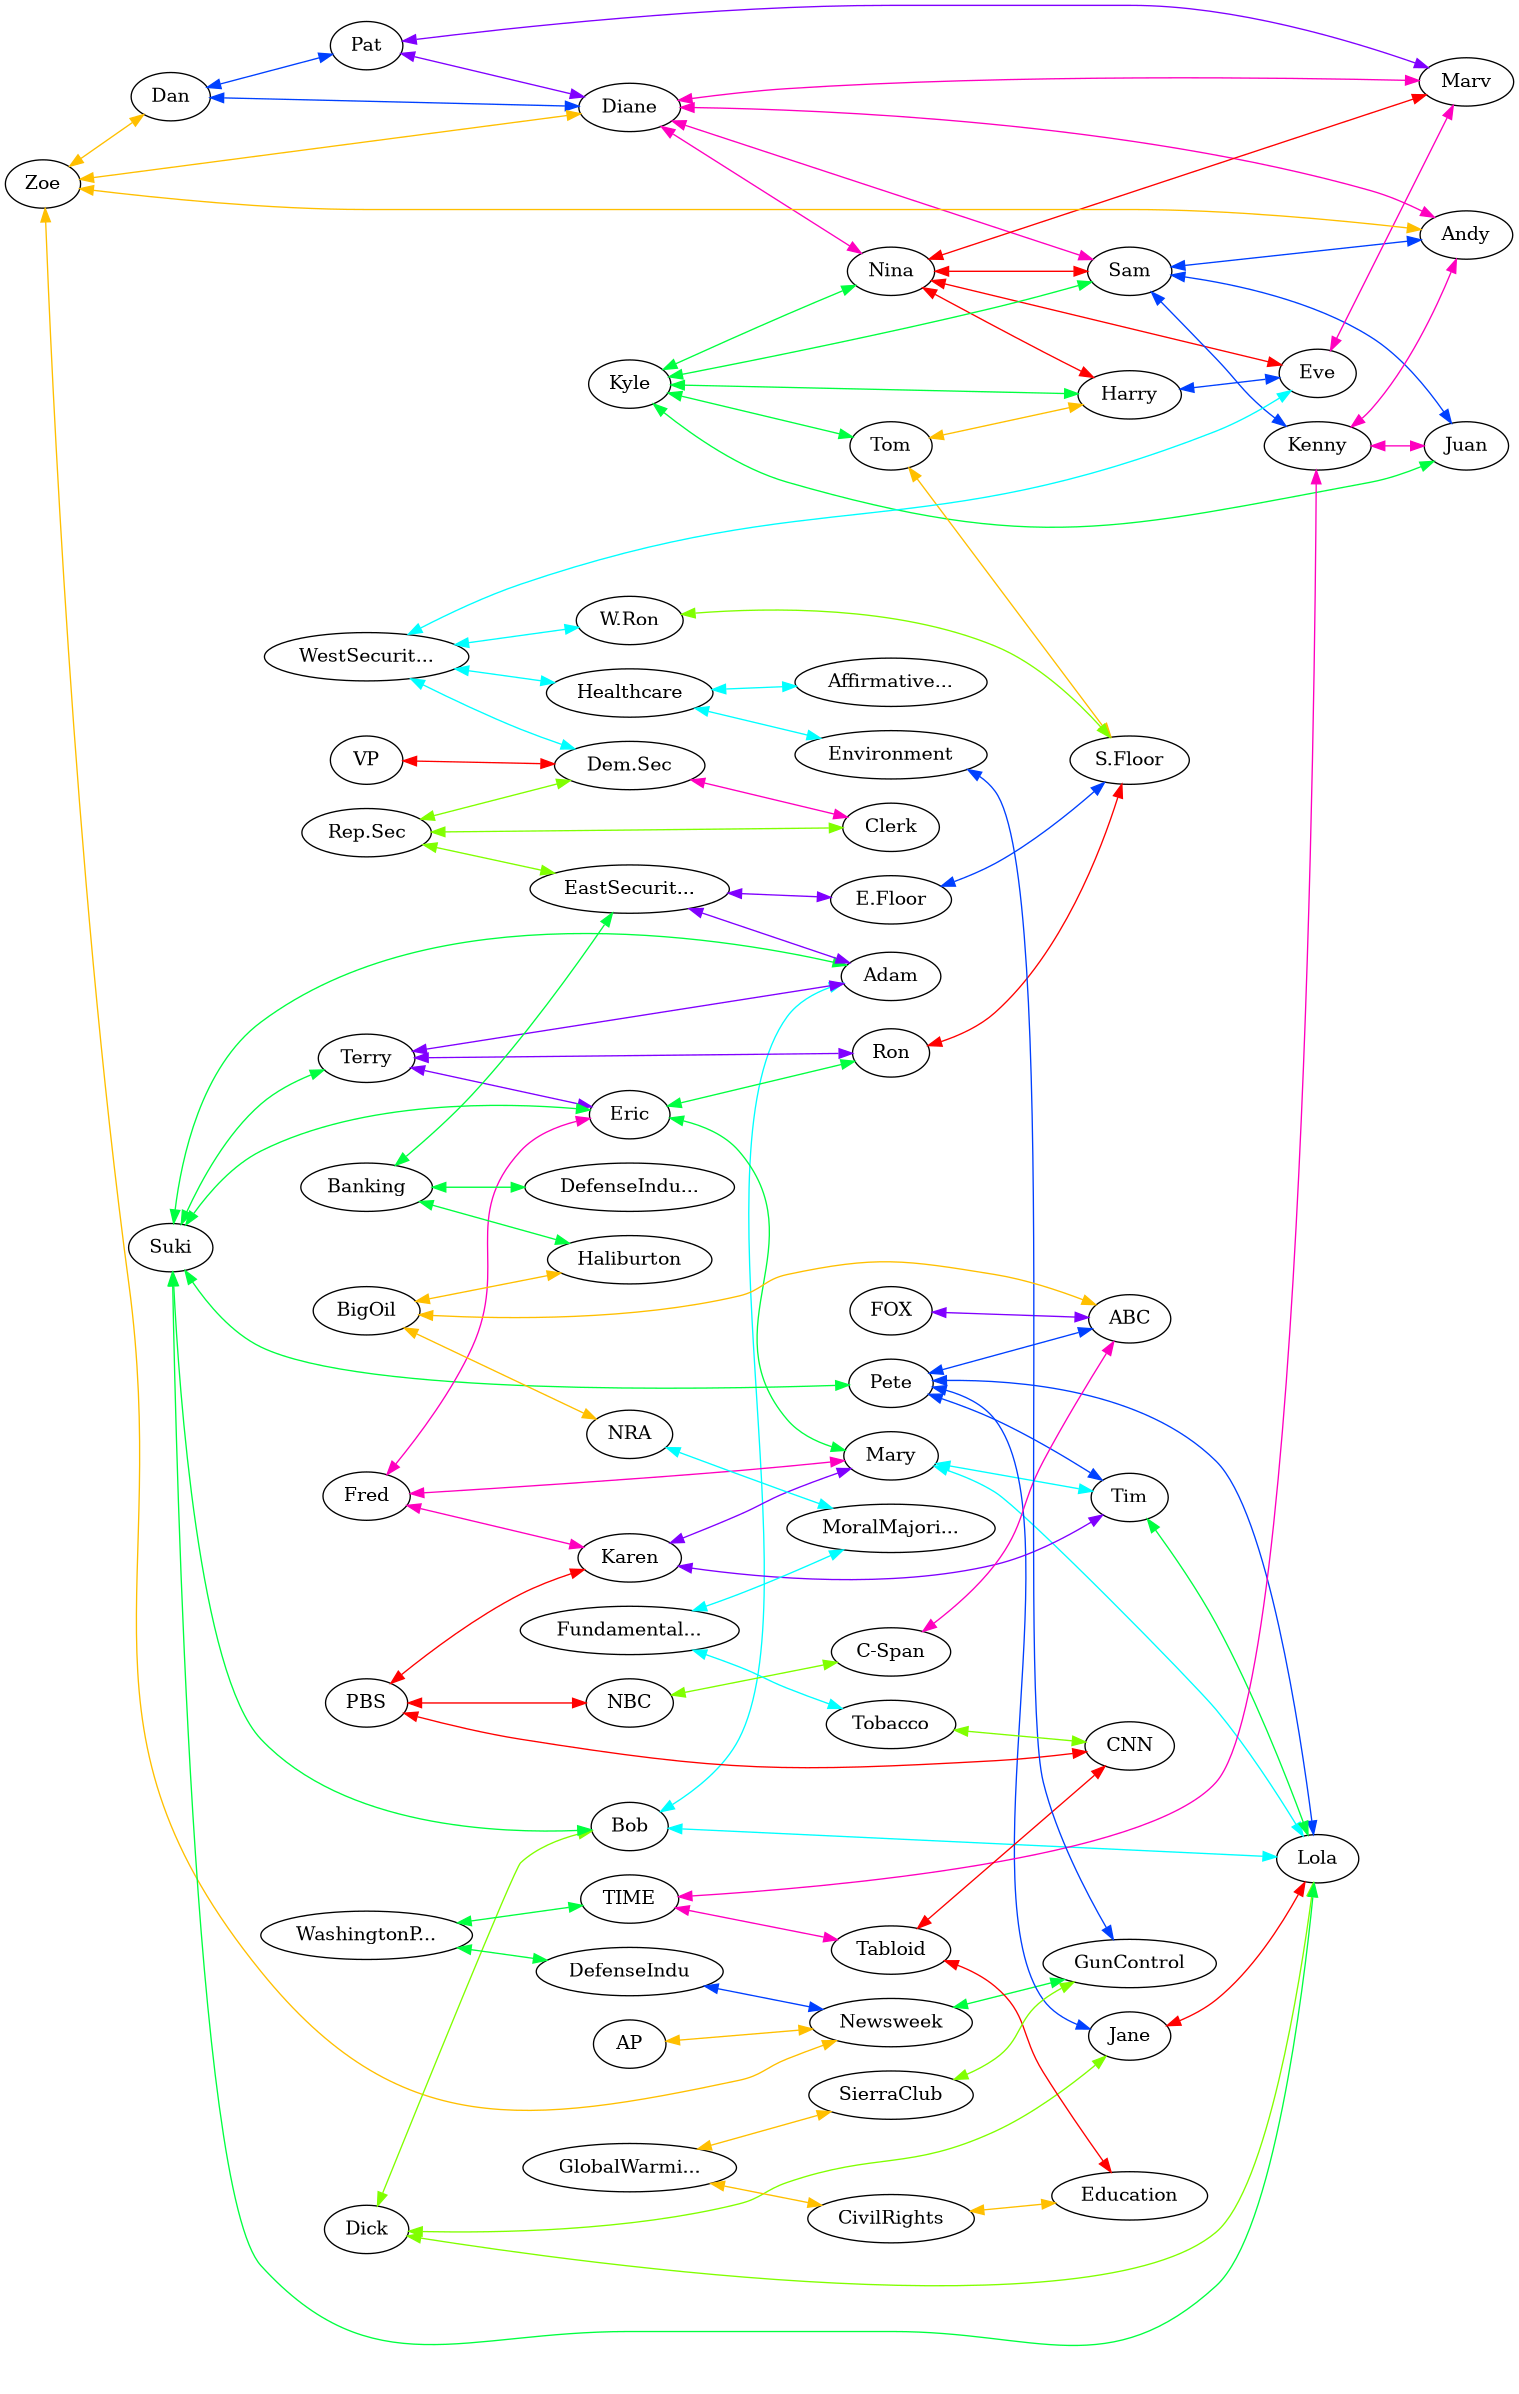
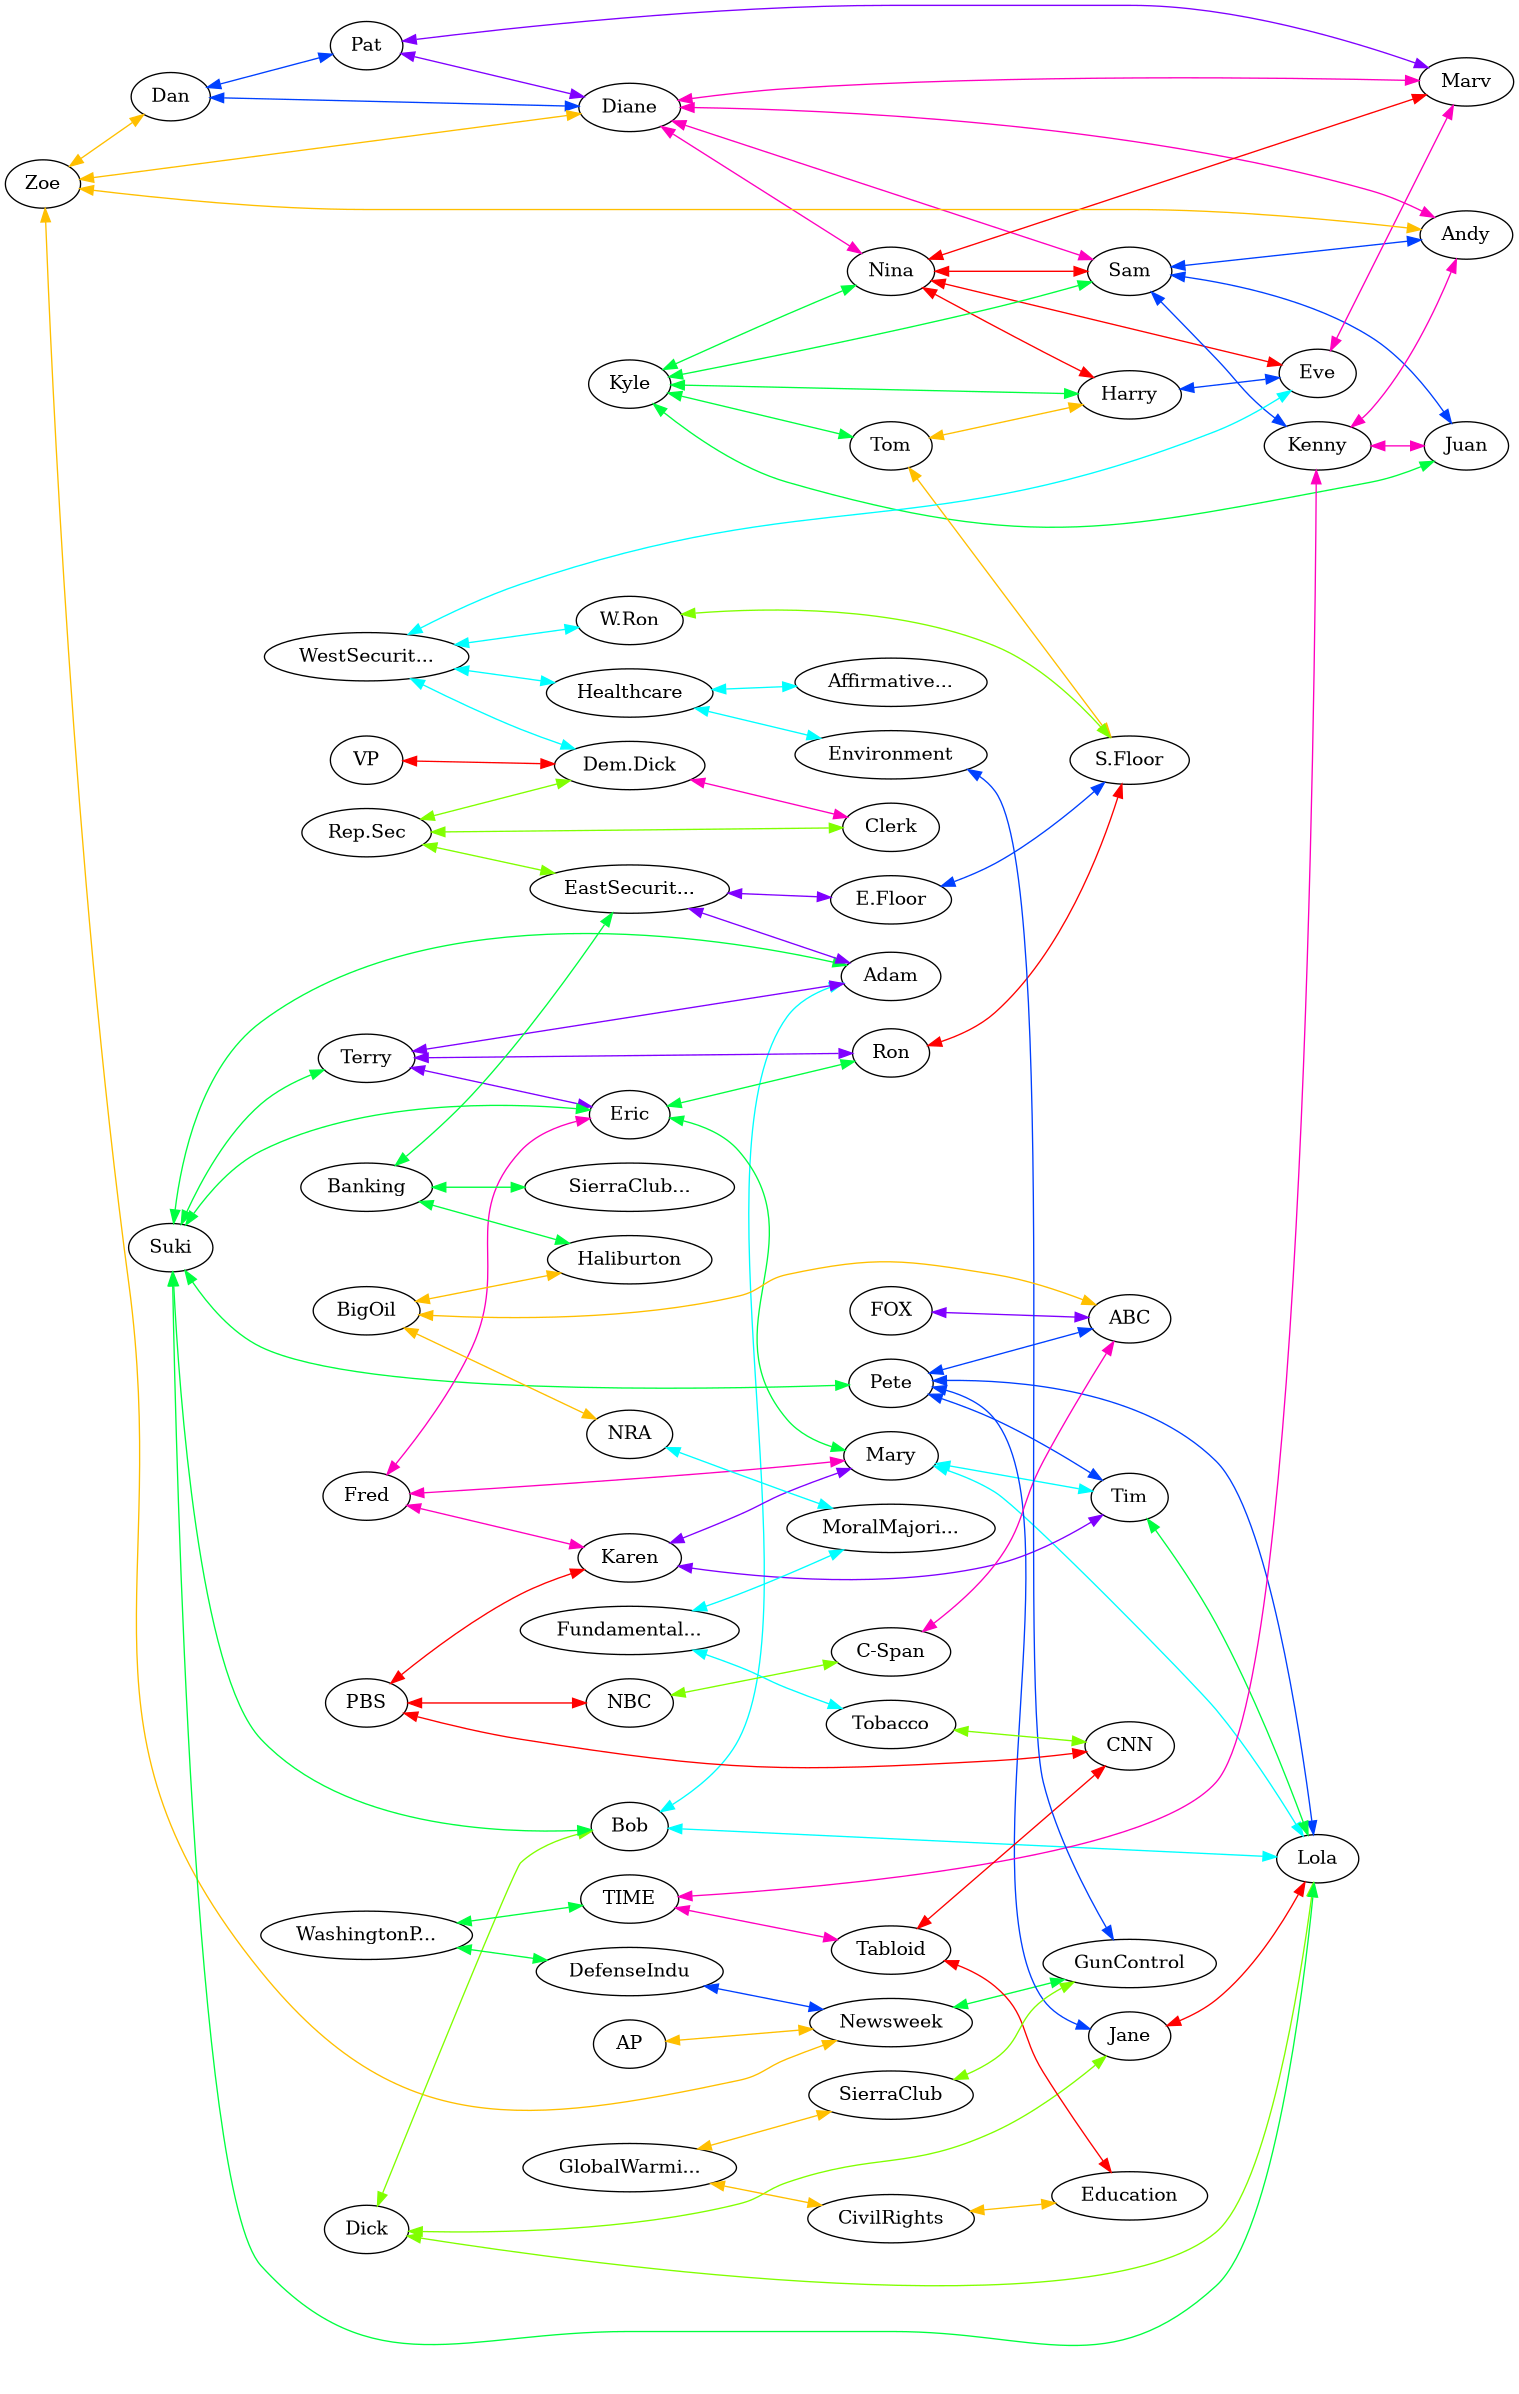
node "Dem.Sec": label "Dem.Sec" -> "Dem.Dick"
node "DefenseIndu...": label "DefenseIndu..." -> "SierraClub..."
